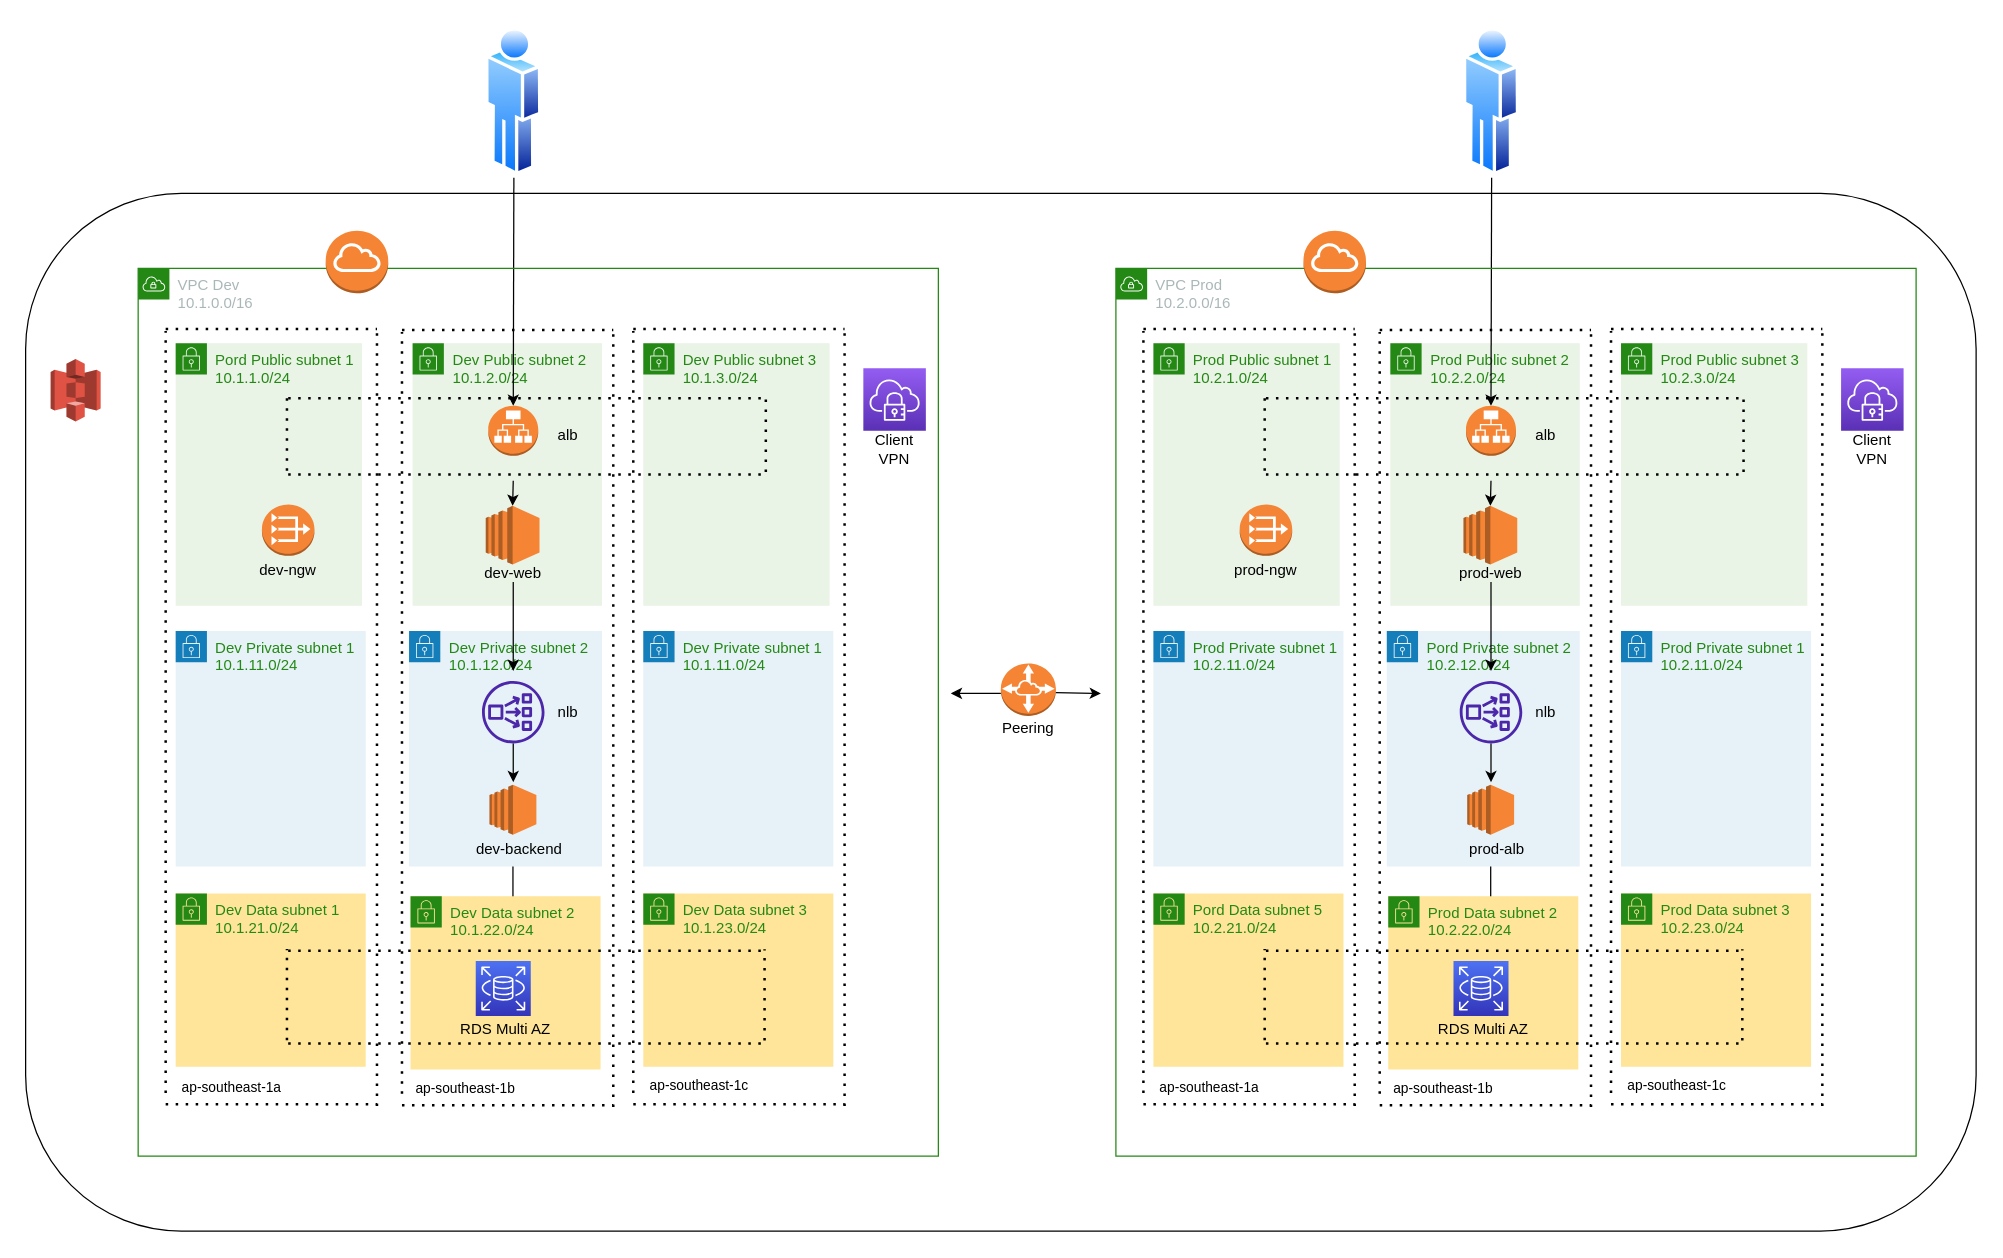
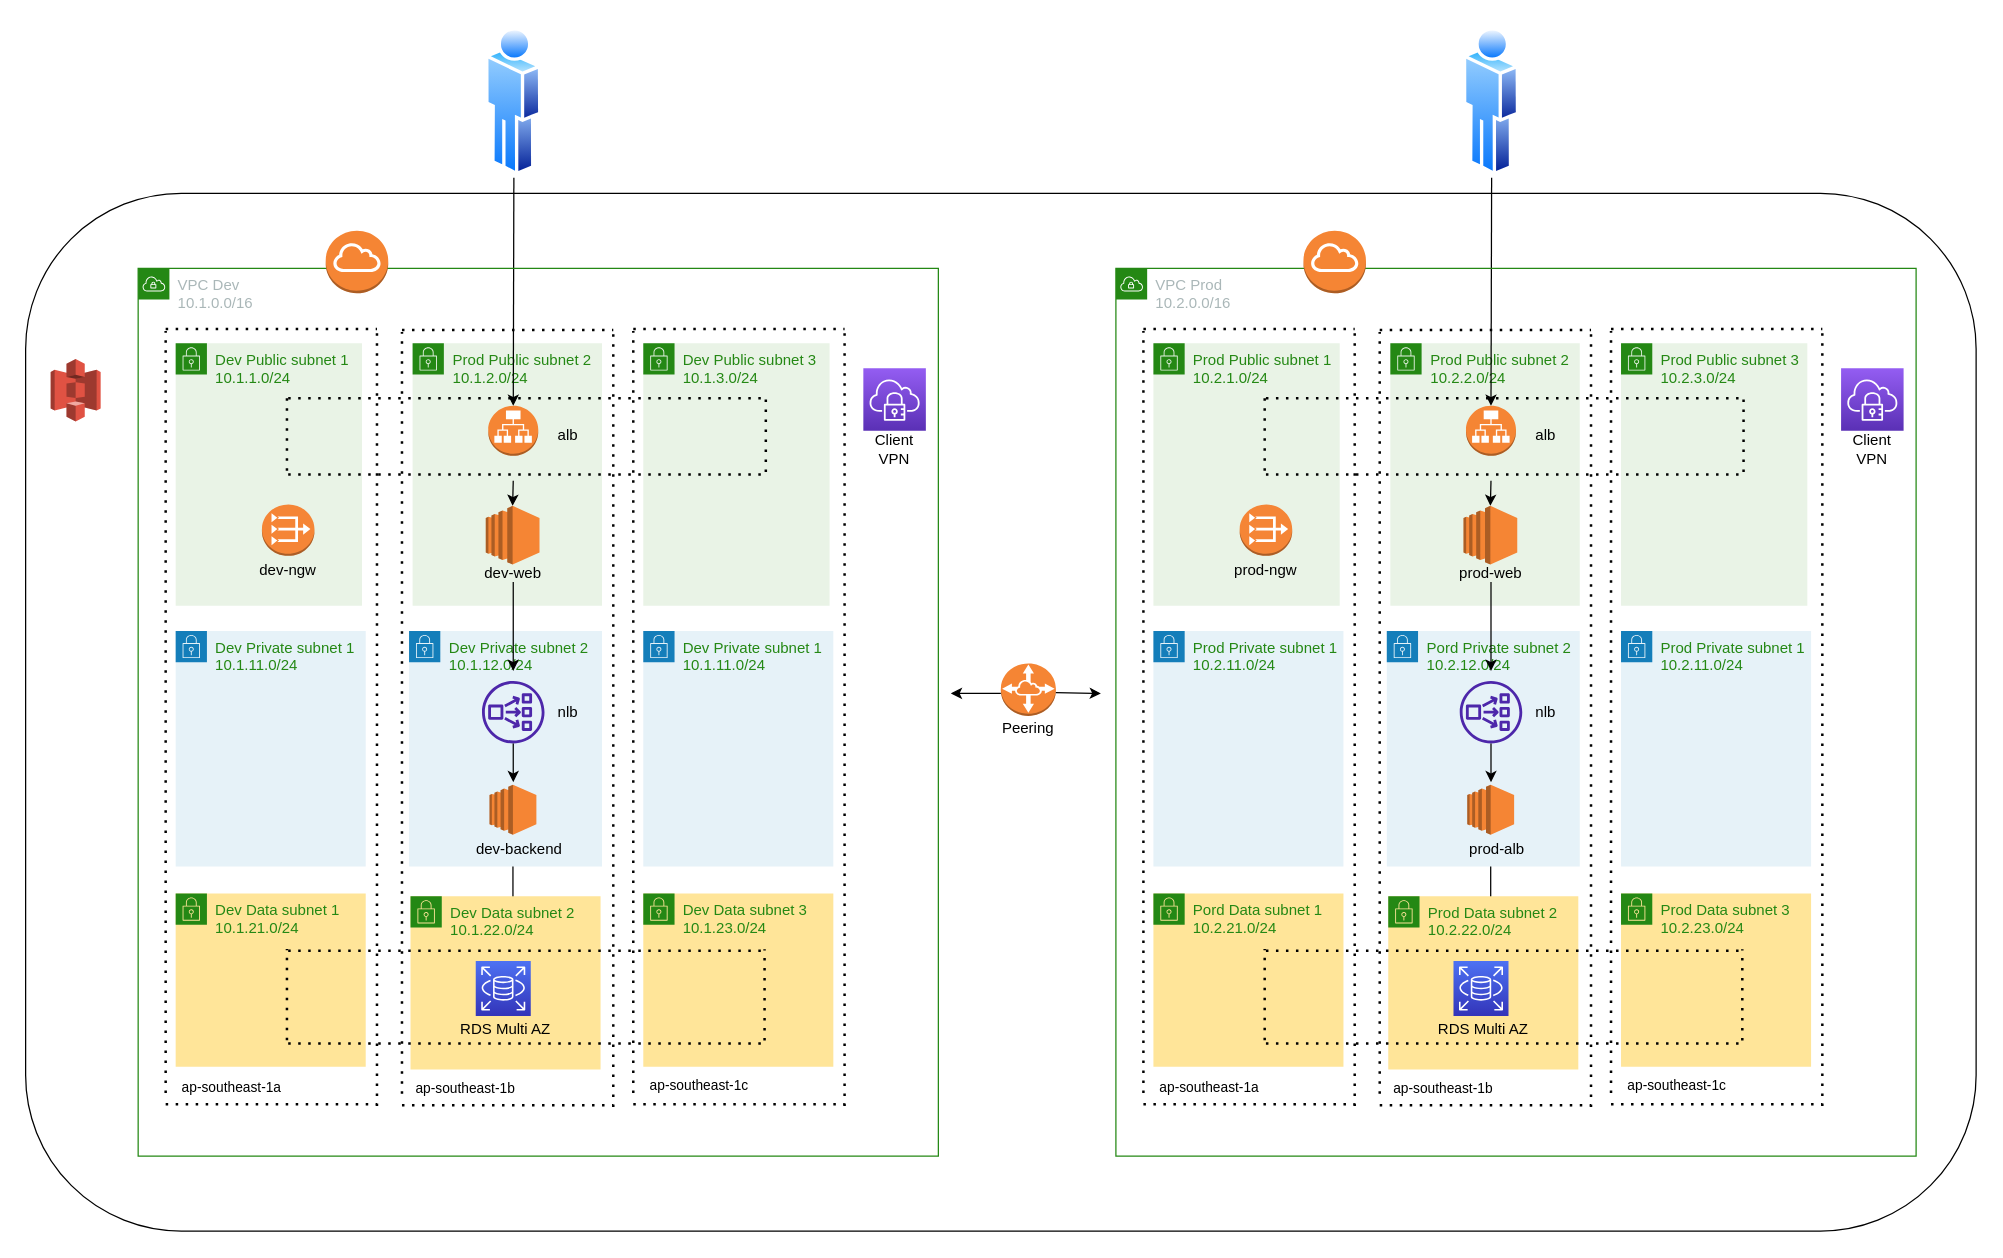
node "Dev Public subnet 2 10.1.2.0/24": label "Dev Public subnet 2 10.1.2.0/24" -> "Prod Public subnet 2 10.1.2.0/24"
node "Pord Public subnet 1 10.1.1.0/24": label "Pord Public subnet 1 10.1.1.0/24" -> "Dev Public subnet 1 10.1.1.0/24"
node "Pord Data subnet 5 10.2.21.0/24": label "Pord Data subnet 5 10.2.21.0/24" -> "Pord Data subnet 1 10.2.21.0/24"
